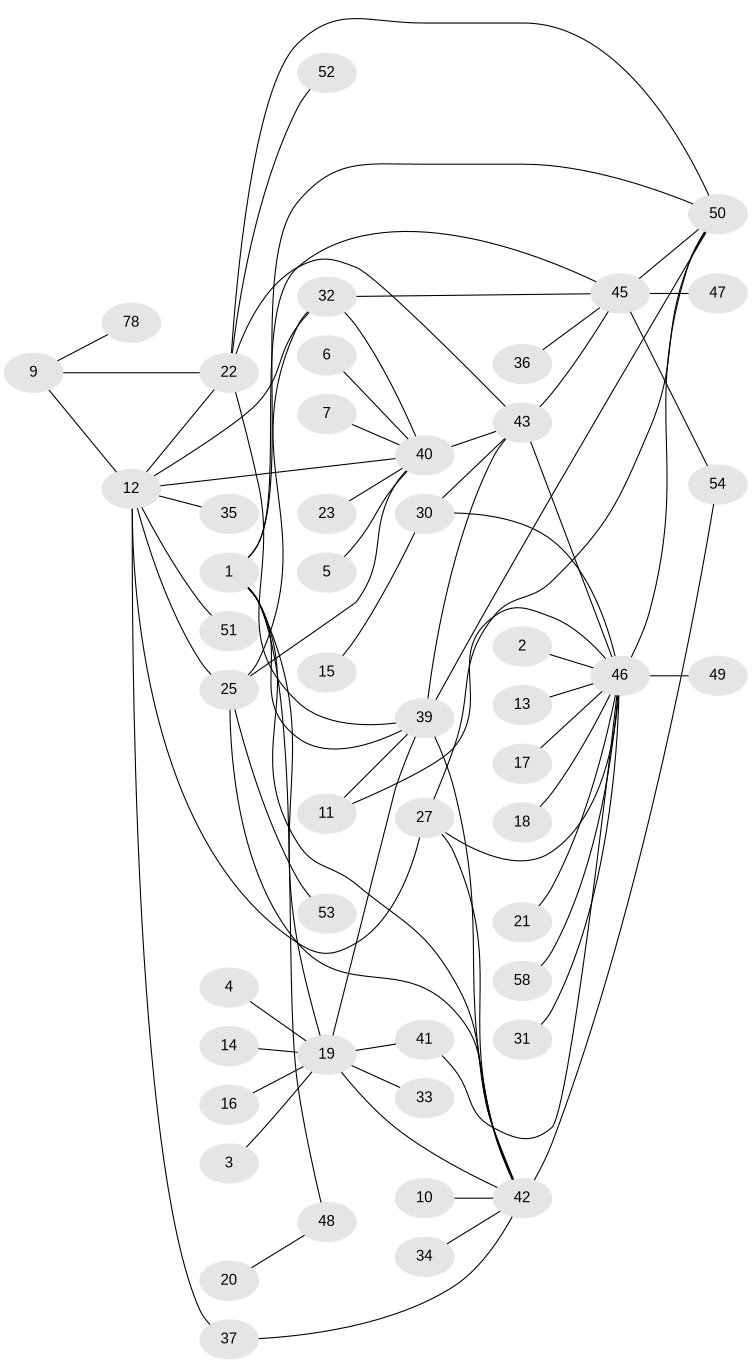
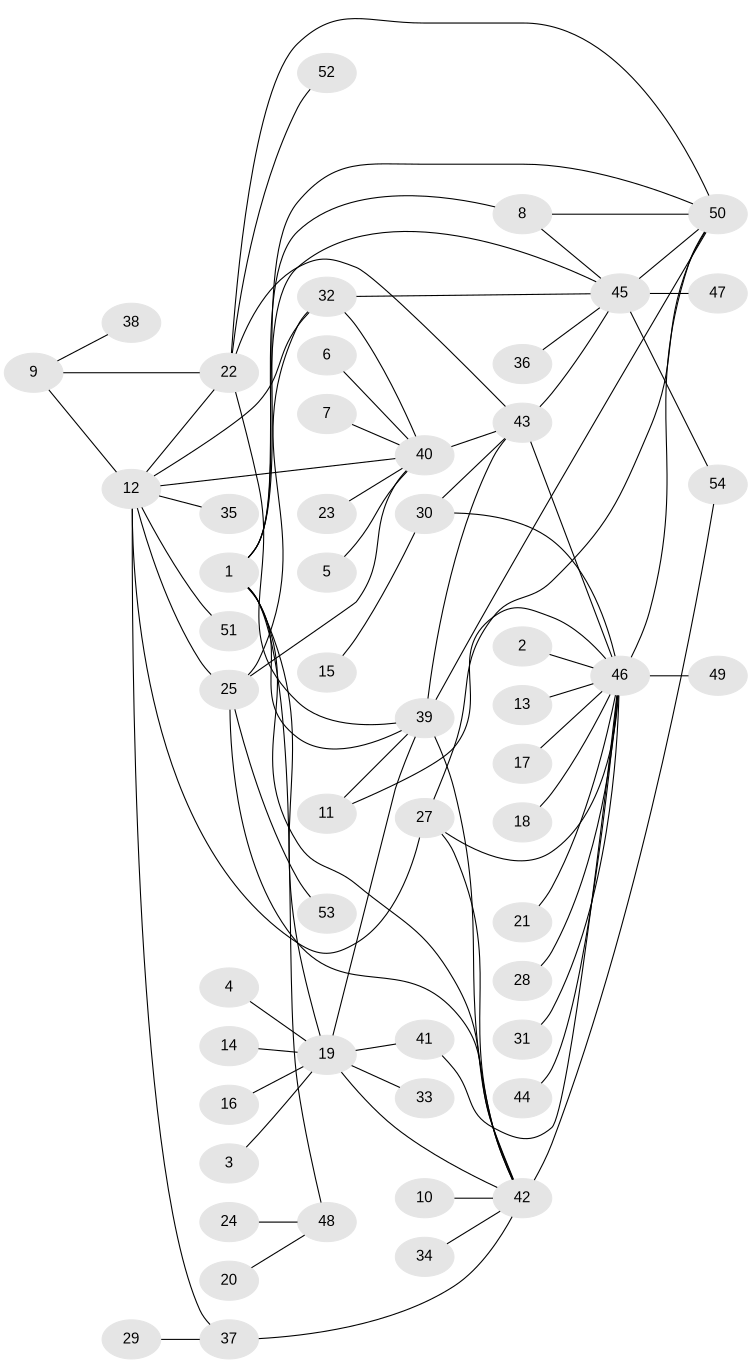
node "8": added
node "78": label "78" -> "38"
node "58": label "58" -> "28"
node "44": added
node "24": added
node "29": added
